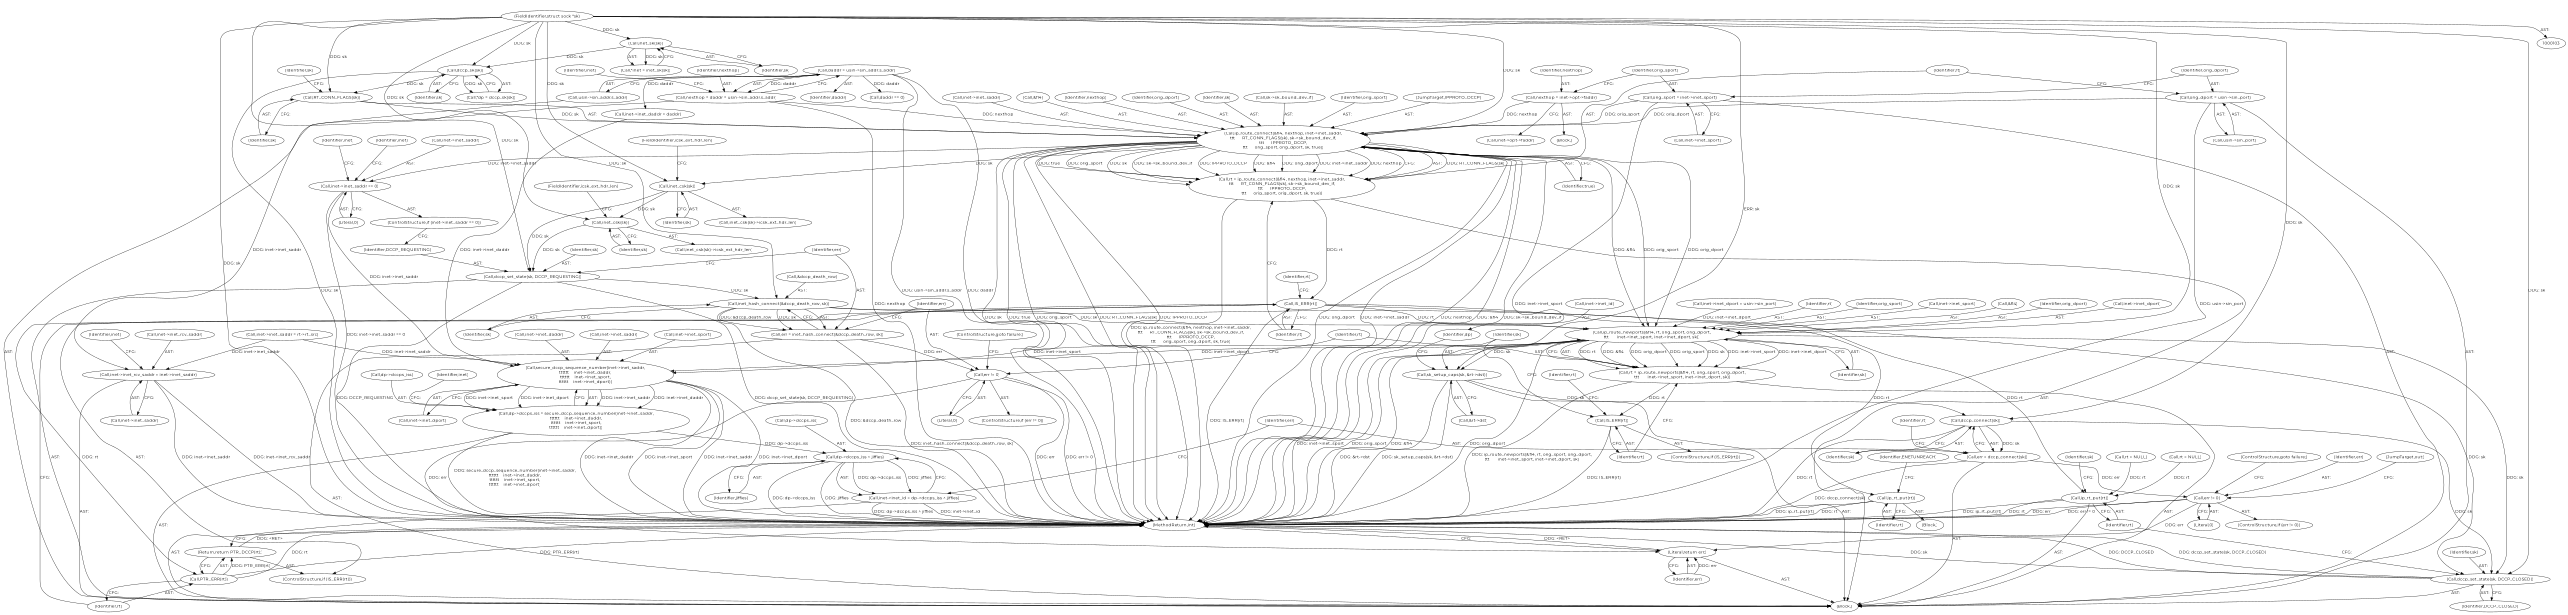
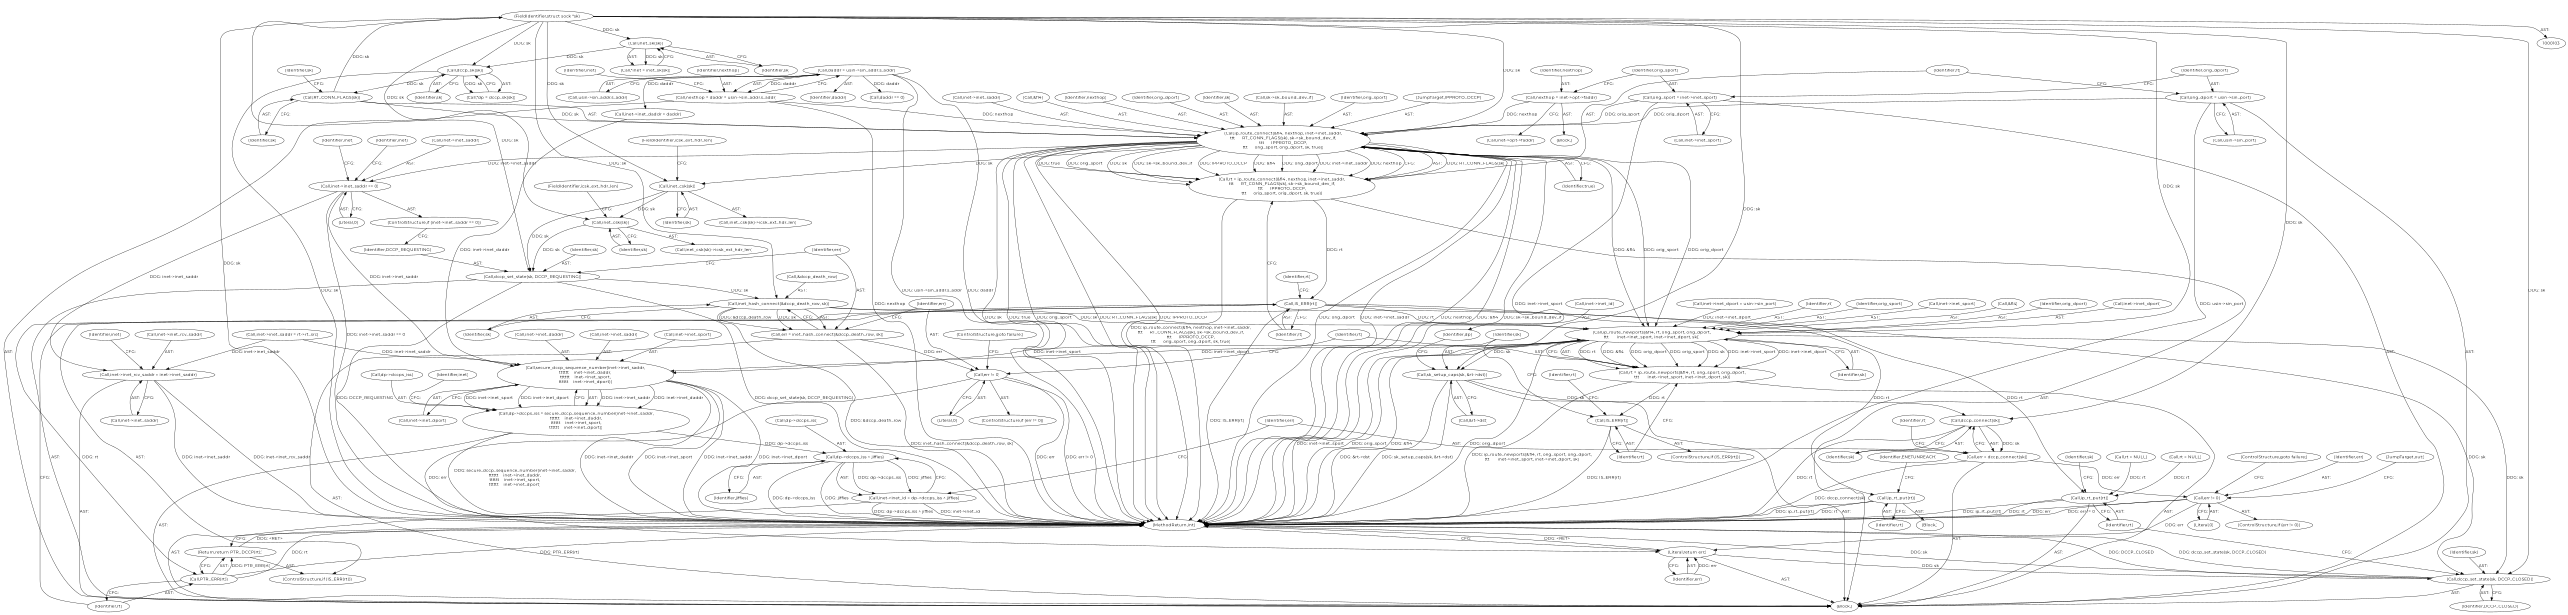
edge "(FieldIdentifier,struct sock *sk)" -> "(Call,RT_CONN_FLAGS(sk))": reversed
edge "(Call,orig_dport = usin->sin_port)" -> "(Call,usin->sin_port)": label "AST: " -> "CFG: "
edge "(Call,usin->sin_addr.s_addr)" -> "(Call,inet->inet_rcv_saddr = inet->inet_saddr)": now "(Call,inet->inet_saddr == 0)" -> "(Call,inet->inet_rcv_saddr = inet->inet_saddr)"
edge "(FieldIdentifier,struct sock *sk)" -> "(Call,sk_setup_caps(sk, &rt->dst))": label "ERR: sk" -> "DDG: sk"
edge "(Call,dccp_connect(sk))" -> "(Call,dccp_set_state(sk, DCCP_CLOSED))": now "(Literal,return err;)" -> "(Call,dccp_set_state(sk, DCCP_CLOSED))"
